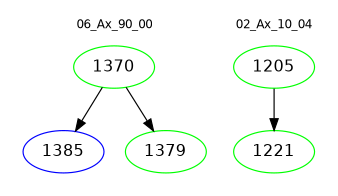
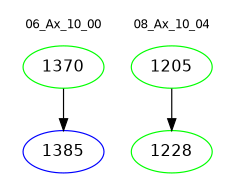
cluster "06_Ax_90_00": label "06_Ax_90_00" -> "06_Ax_10_00"
cluster "02_Ax_10_04": label "02_Ax_10_04" -> "08_Ax_10_04"
node "1379": removed
node "1221": label "1221" -> "1228"
